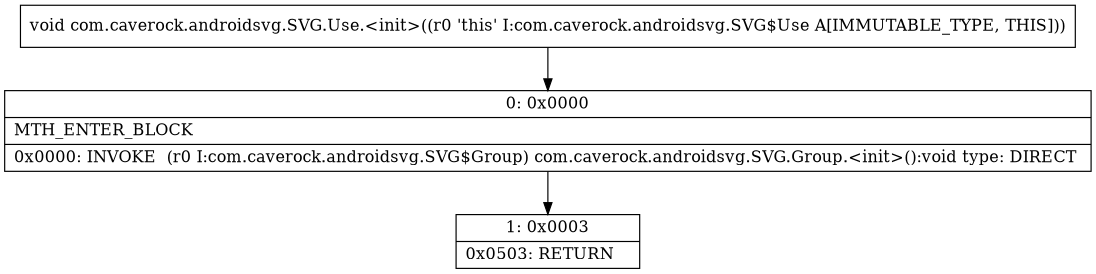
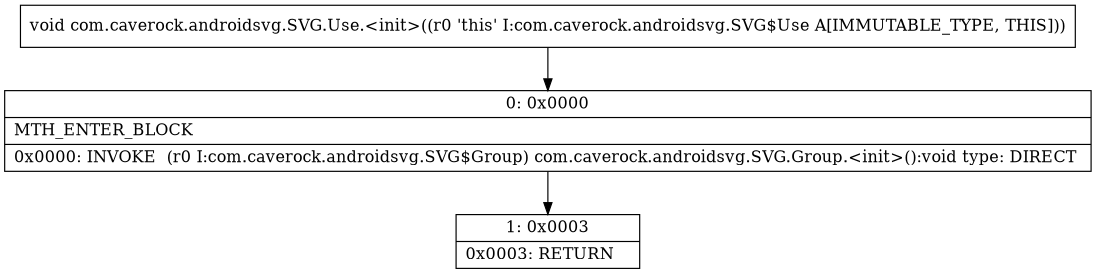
node "1: 0x0003": text "0x0503: RETURN" -> "0x0003: RETURN"
